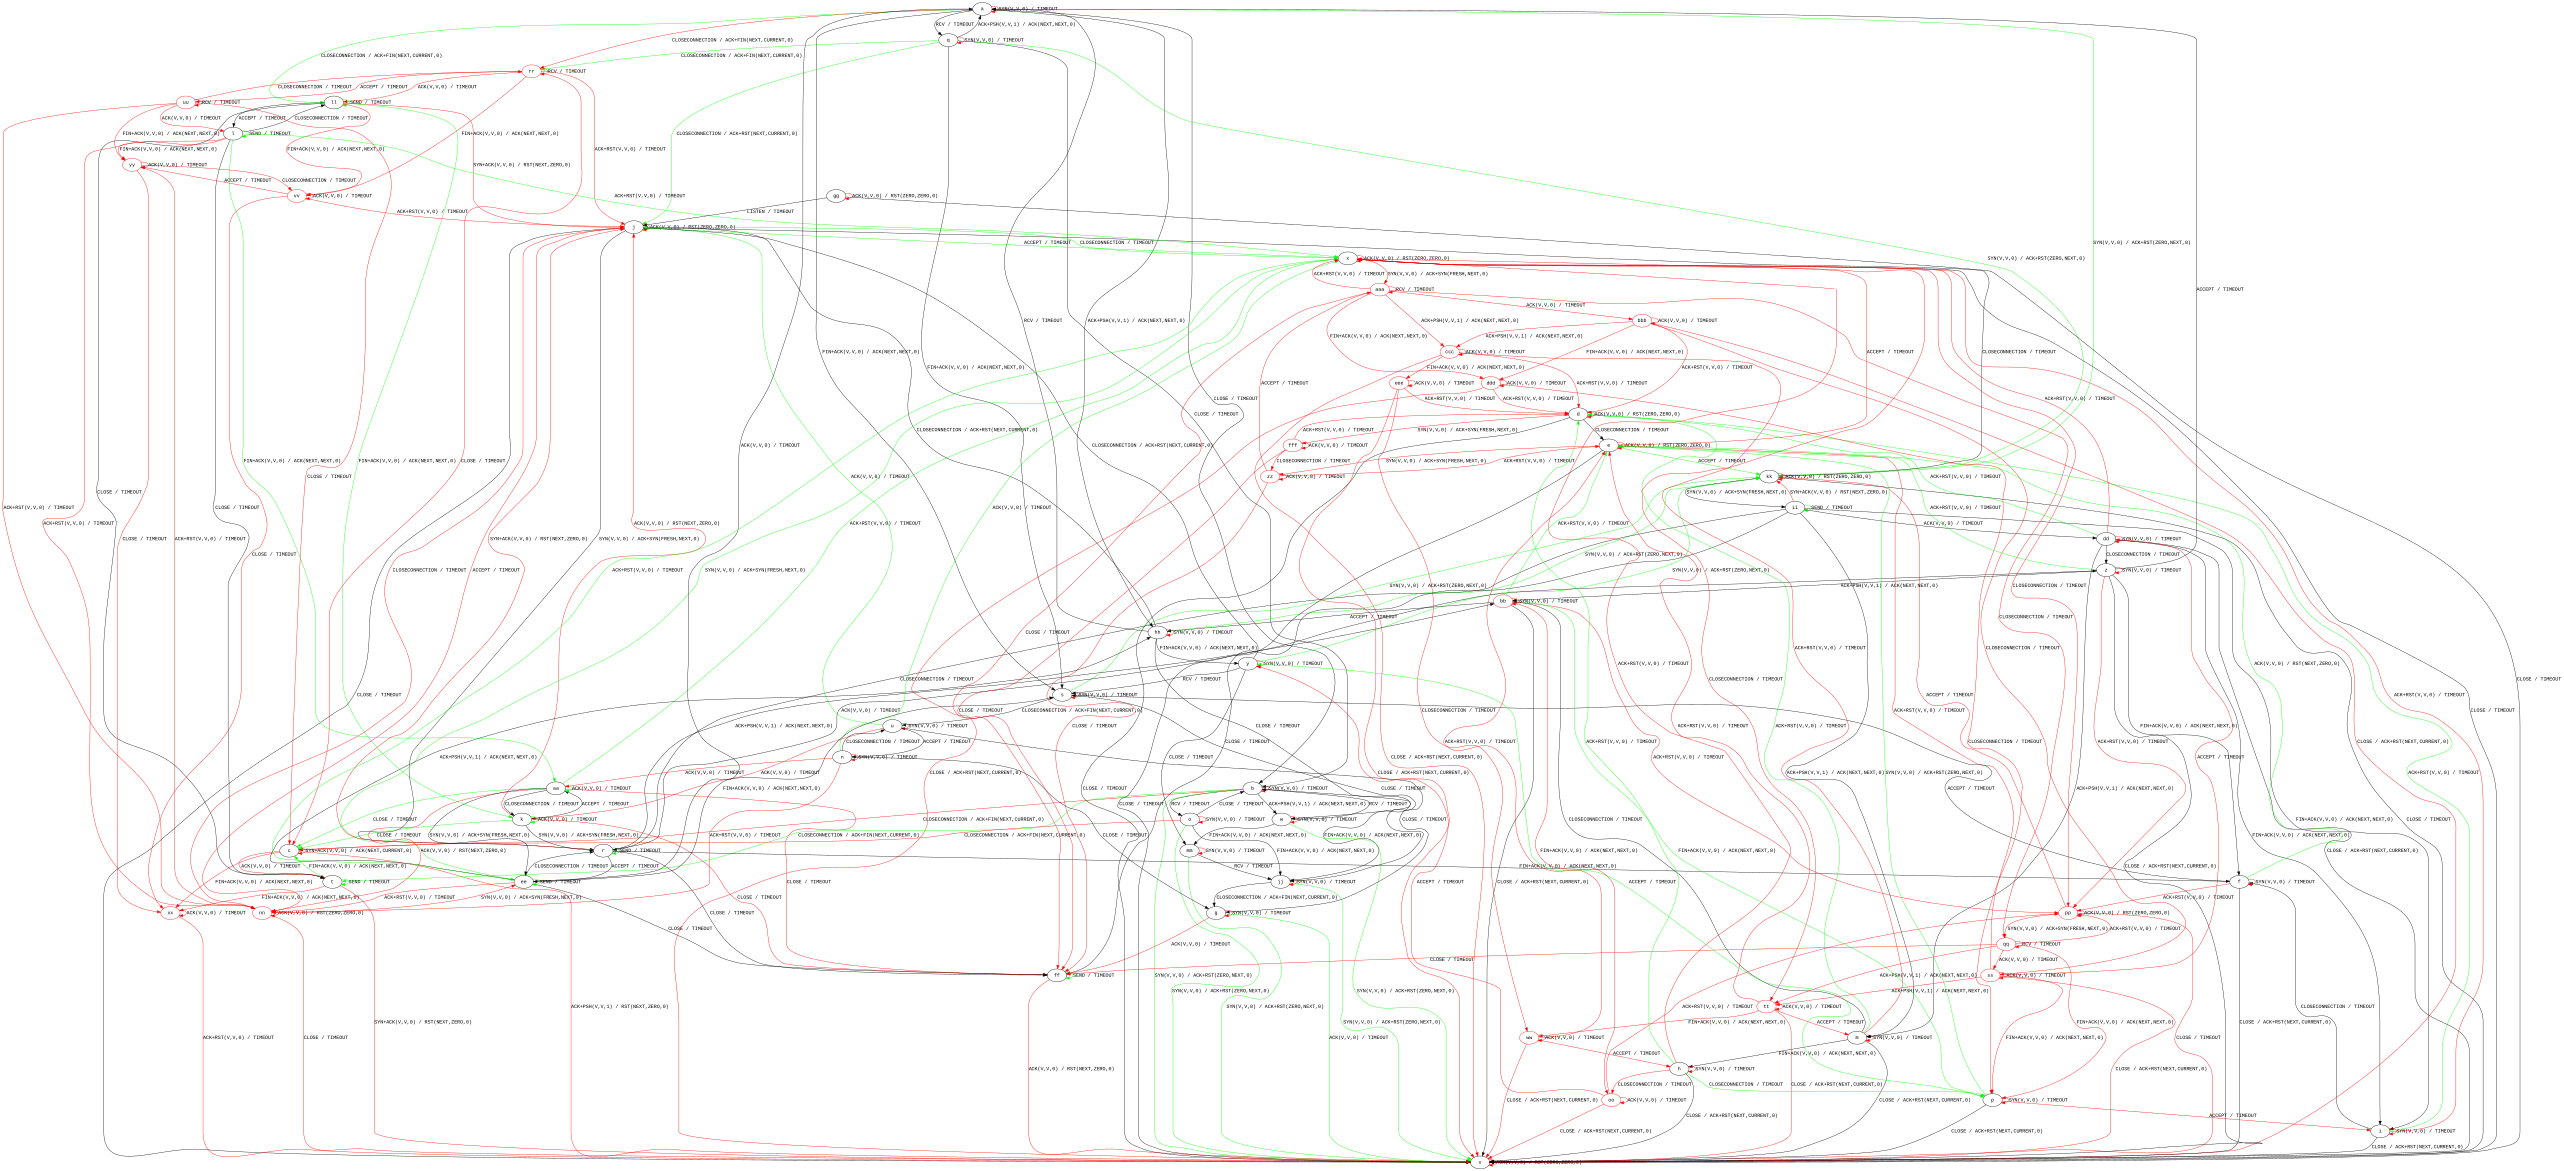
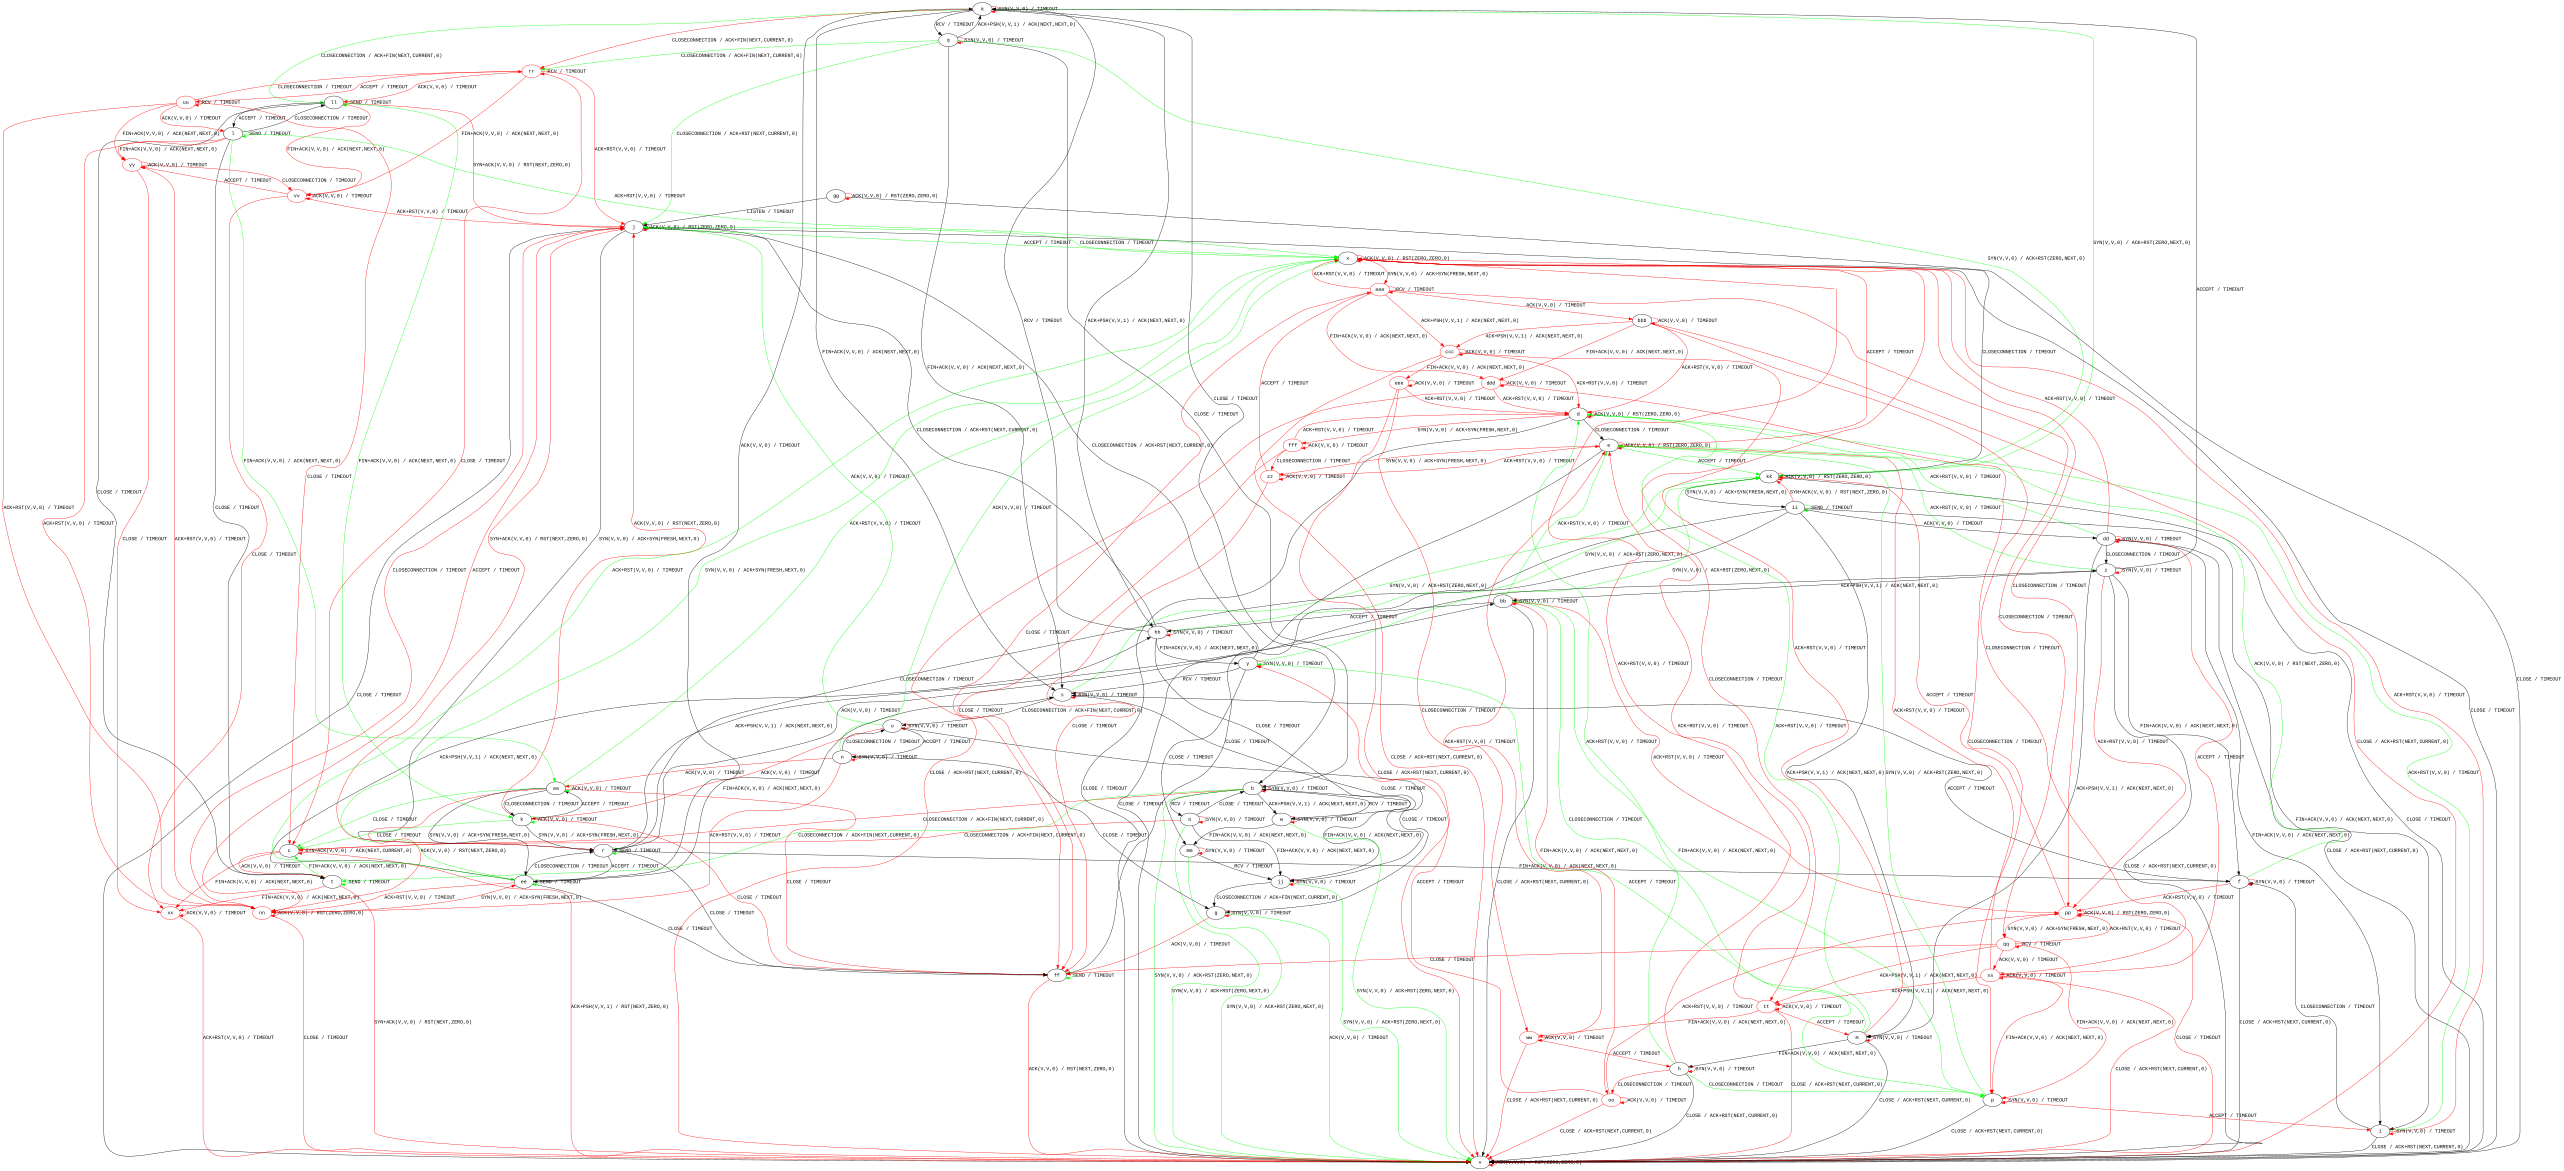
node "bbb": color red -> black
node "bb": color red -> black
edge "m" -> "bb": color black -> green
